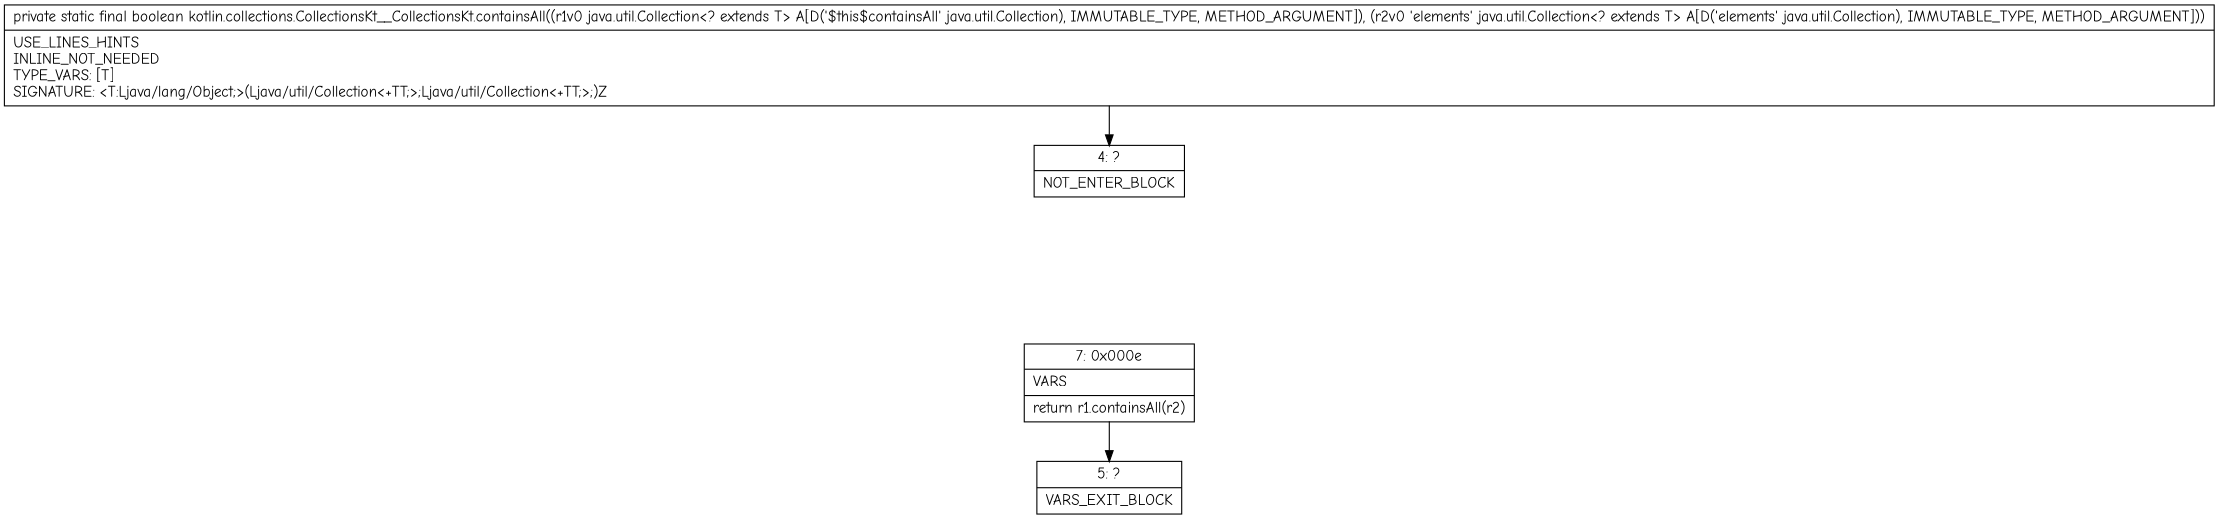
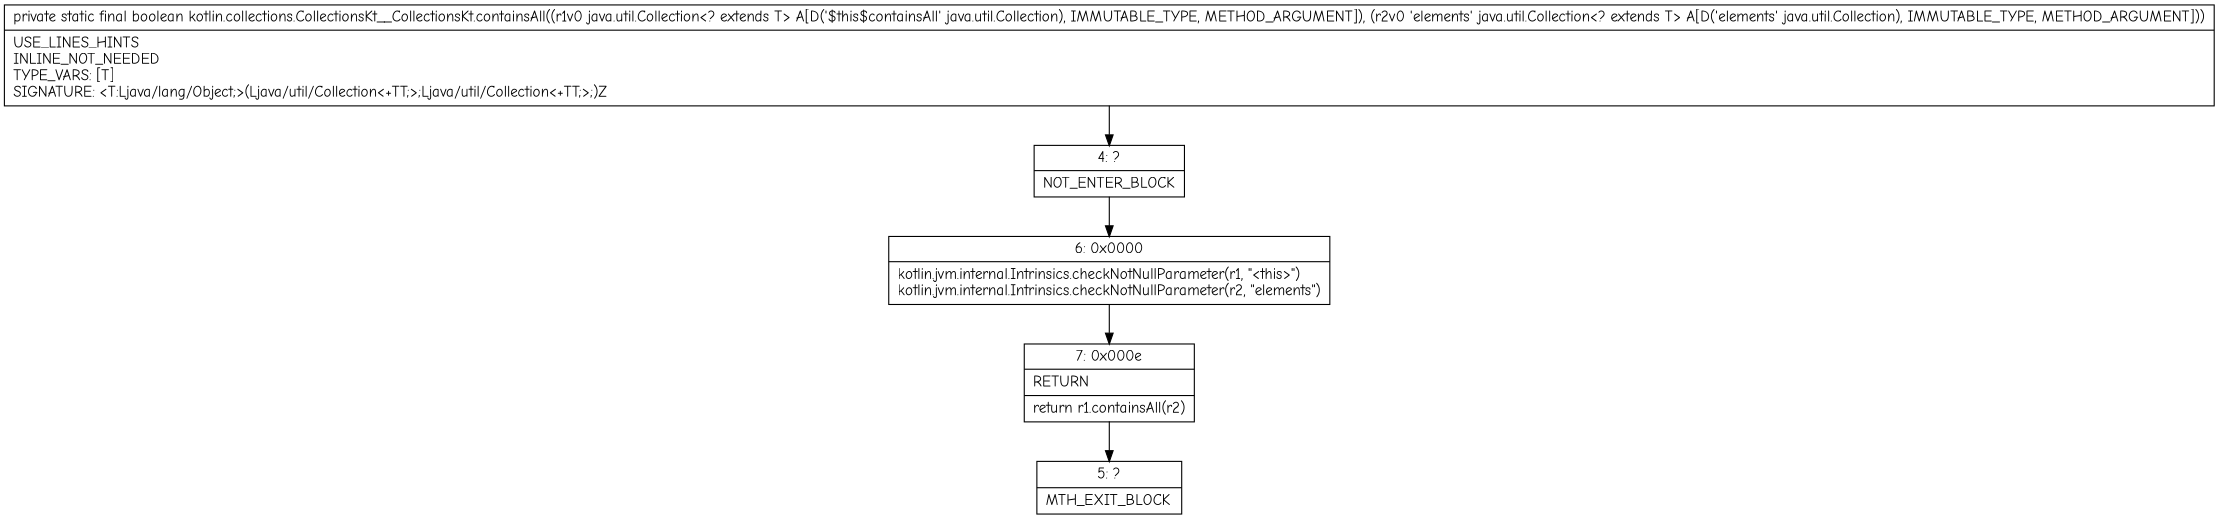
node "6: 0x0000": added
node "7: 0x000e": text "VARS" -> "RETURN"
node "5: ?": text "VARS_EXIT_BLOCK" -> "MTH_EXIT_BLOCK"
